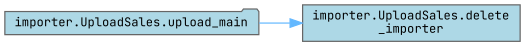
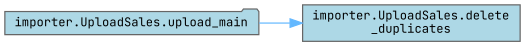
node "importer.UploadSales.delete _importer": label "importer.UploadSales.delete _importer" -> "importer.UploadSales.delete _duplicates"
